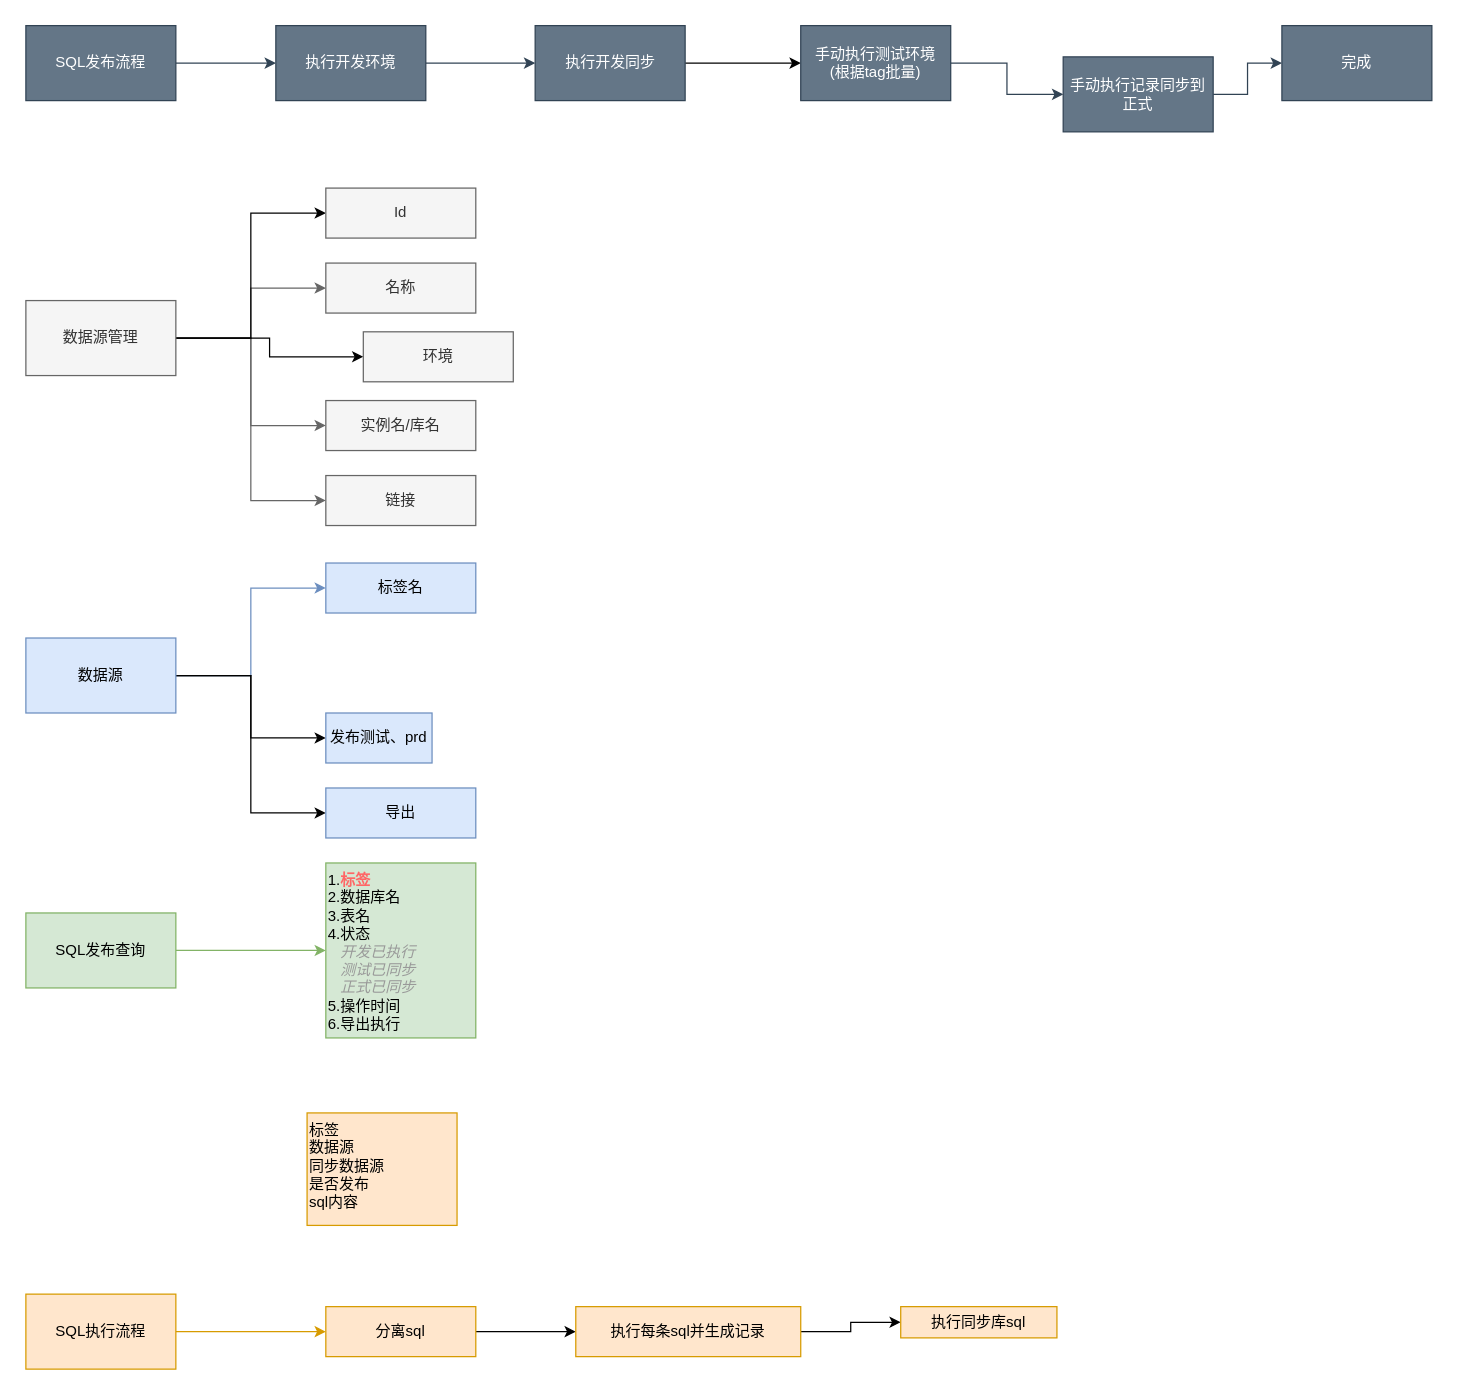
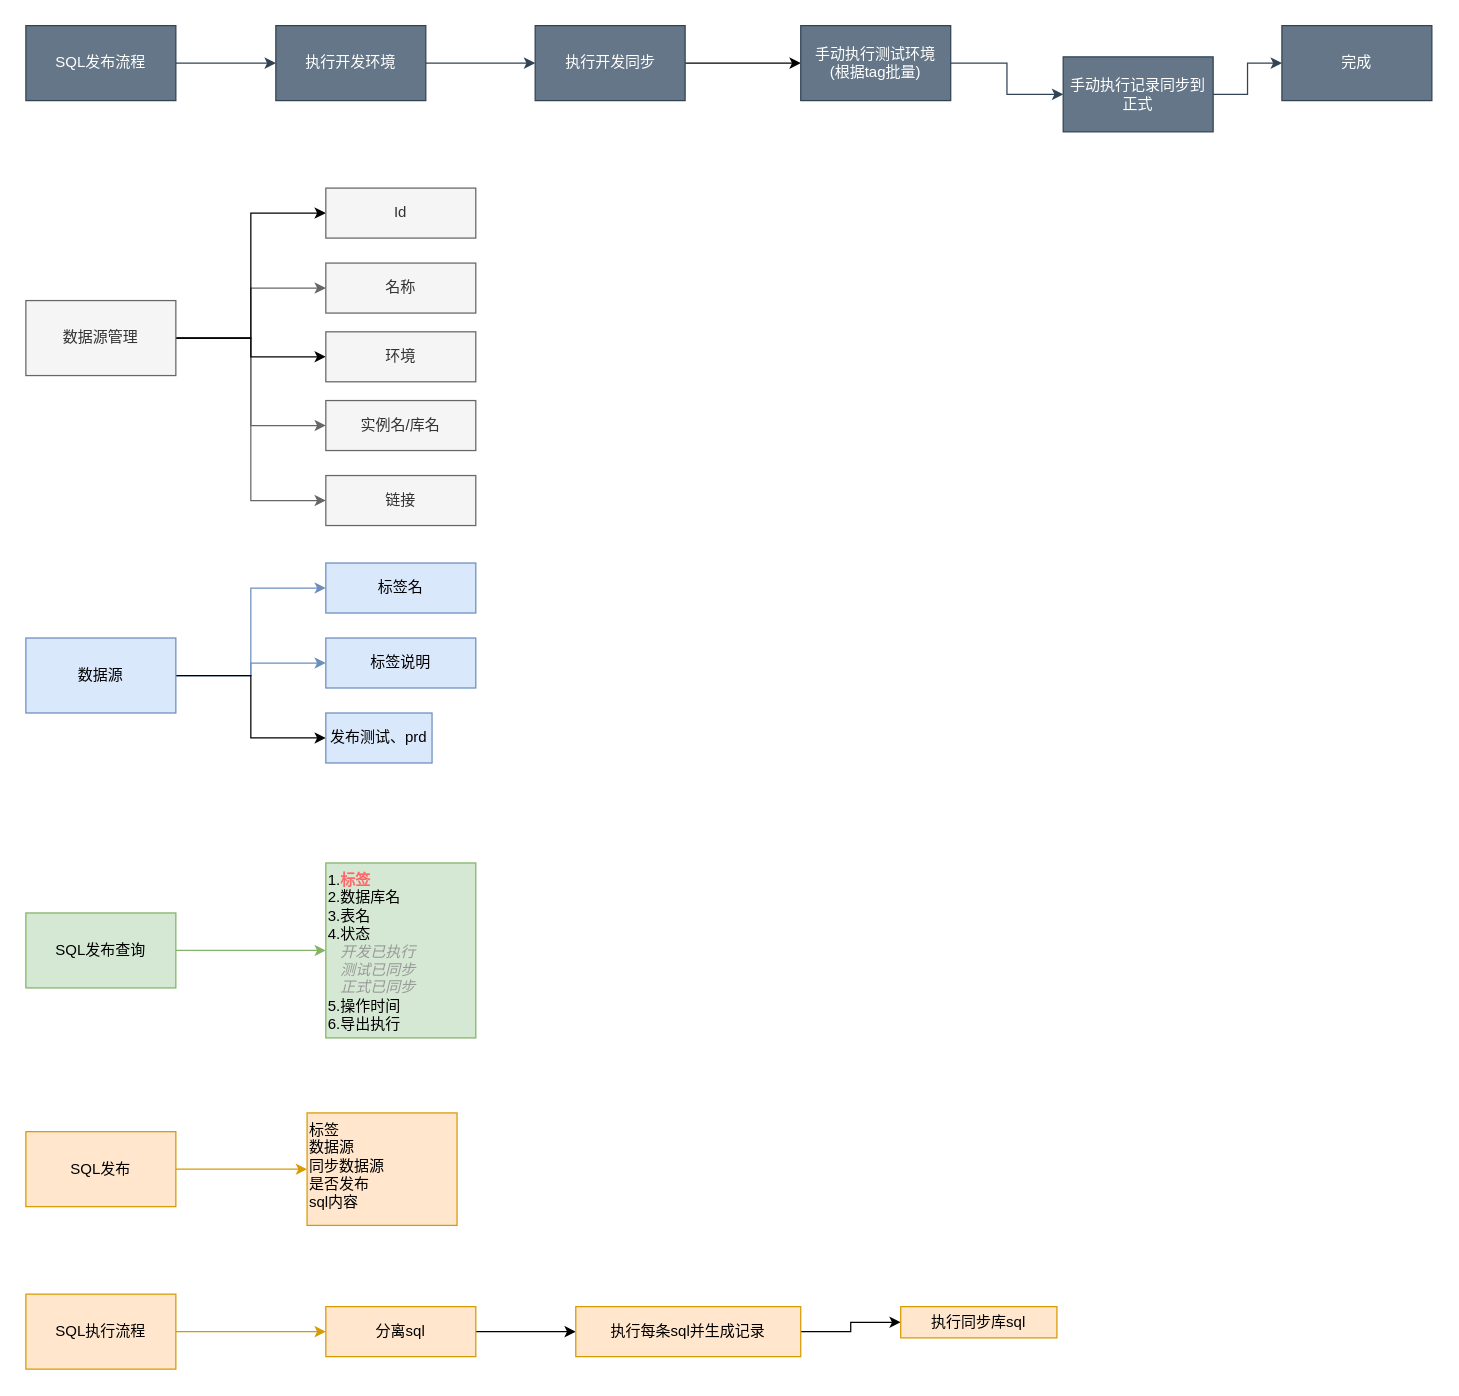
node "环境": moved (438, 357) -> (401, 357)
edge "数据源" -> "标签说明": added
node "标签说明": added
edge "数据源" -> "导出": removed
node "导出": removed
node "SQL发布": added
edge "SQL发布" -> "标签 数据源 同步数据源 是否发布 sql内容": added
